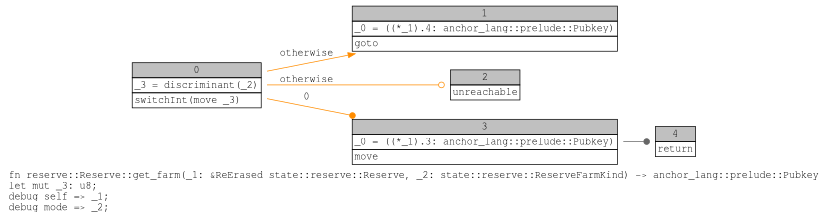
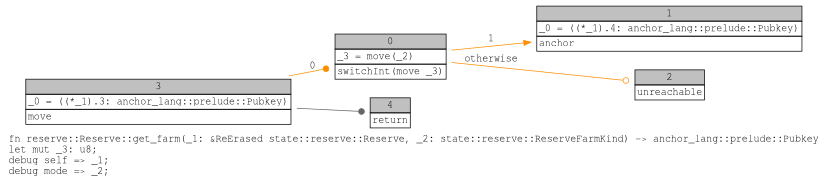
node "1": text "goto" -> "anchor"
edge "0" -> "1": label "otherwise" -> "1"
node "0": text "_3 = discriminant(_2)" -> "_3 = move(_2)"
edge "0" -> "3": reversed
